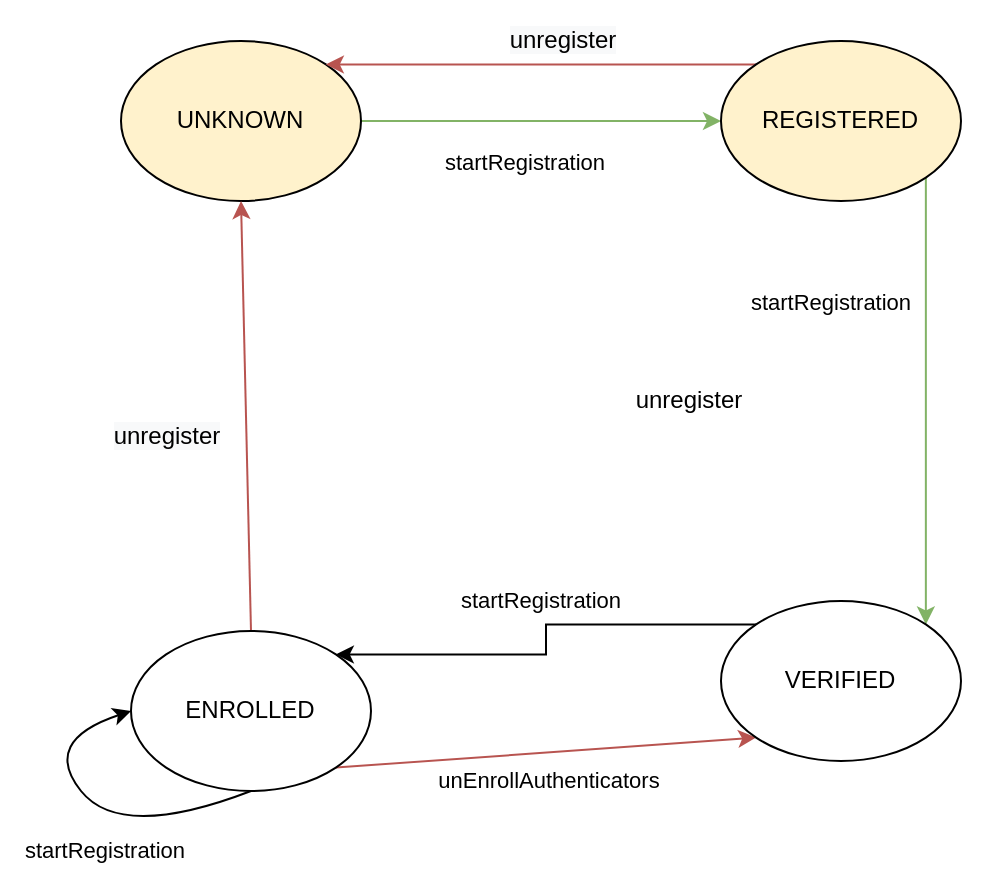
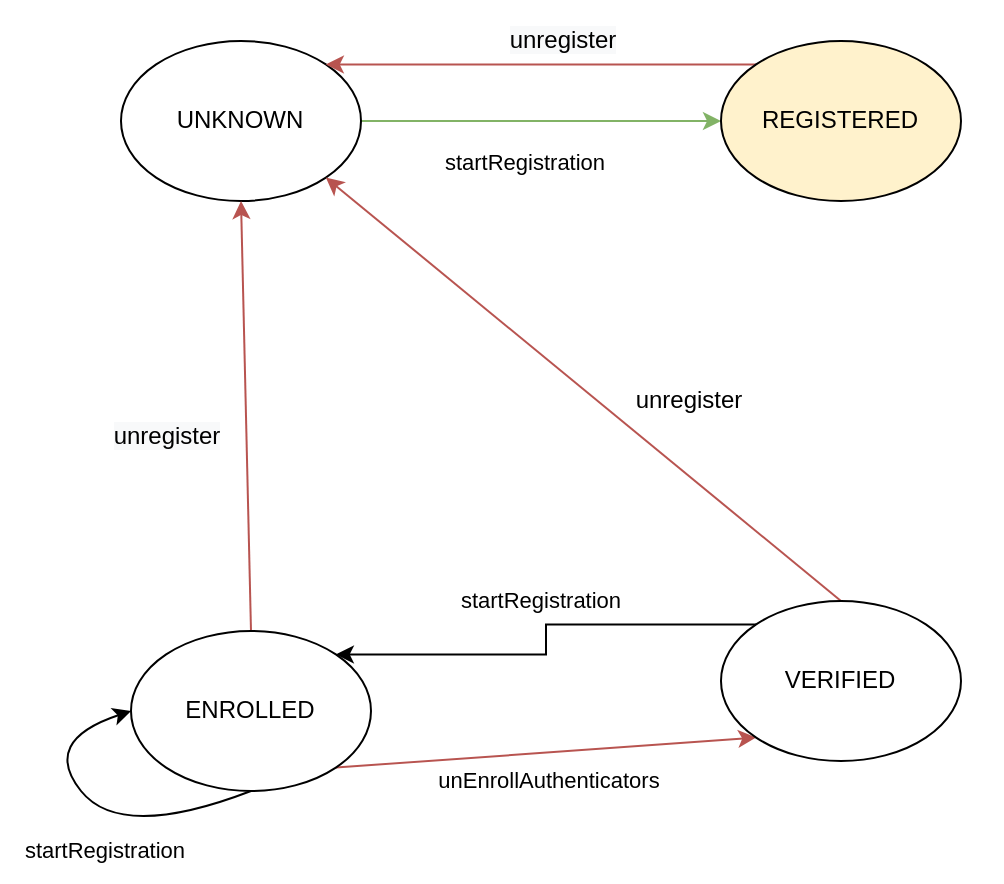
node "UNKNOWN": fillcolor #fff2cc -> #ffffff
edge "VERIFIED" -> "UNKNOWN": added
edge "REGISTERED" -> "VERIFIED": removed, label "startRegistration"
